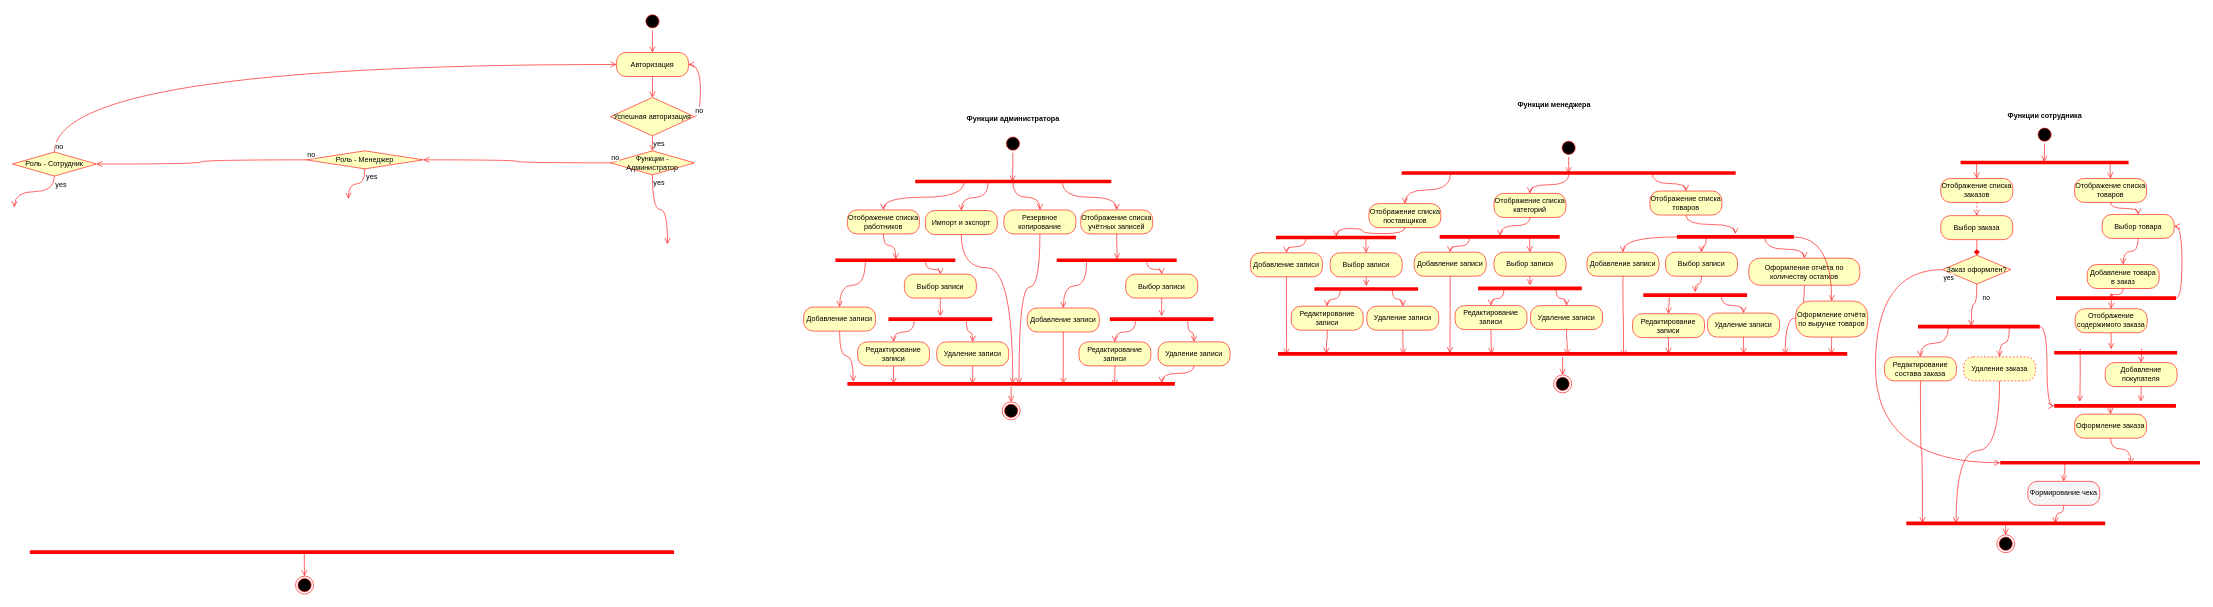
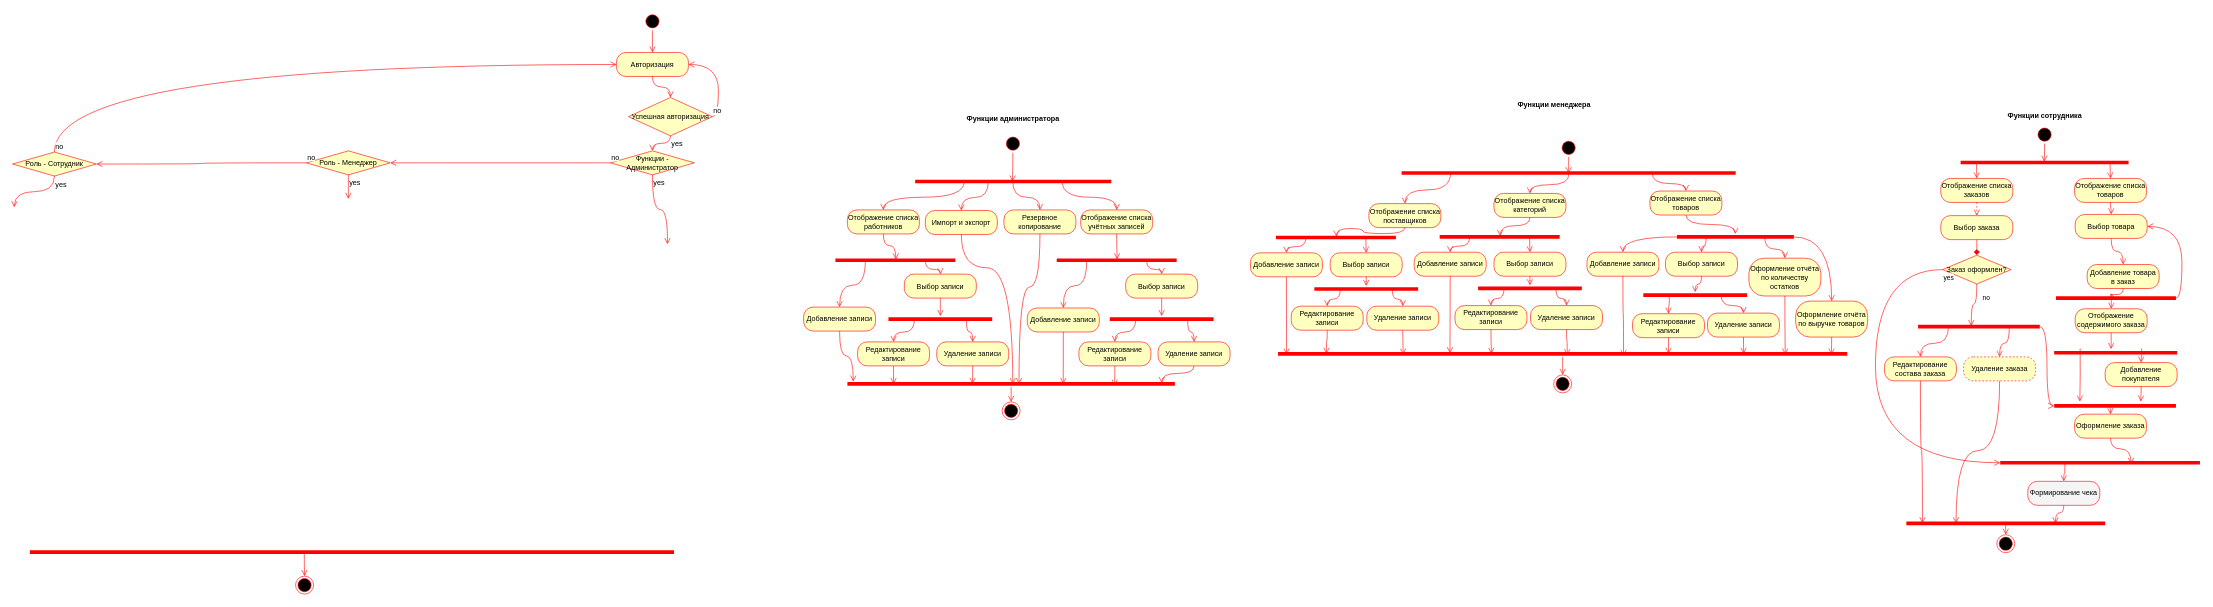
node "Успешная авторизация": moved (653, 117) -> (671, 117)
node "Роль - Менеджер": size 117x18 -> 84x24
node "Выбор товара": moved (2139, 227) -> (2112, 227)
node "Оформление отчёта по количеству остатков": size 111x27 -> 72x38
